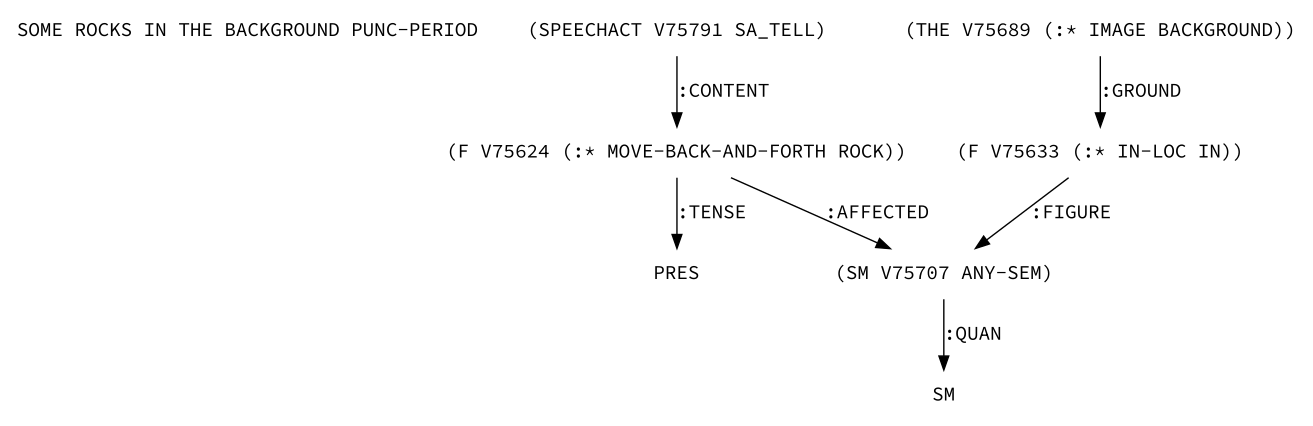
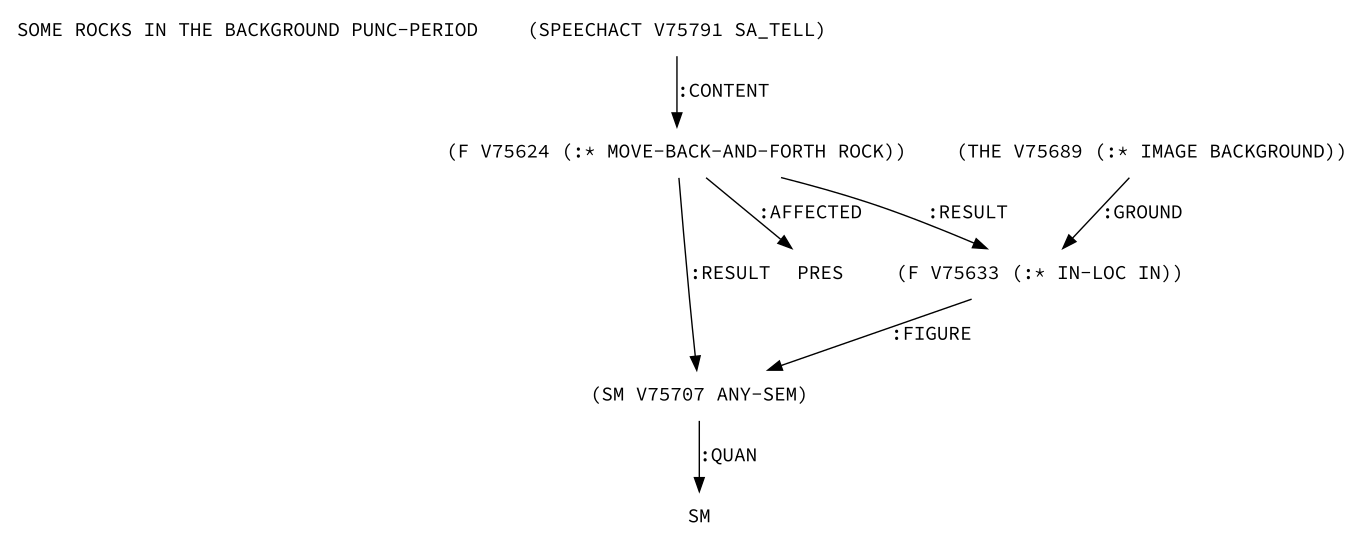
edge "(F V75624 (:* MOVE-BACK-AND-FORTH ROCK))" -> "(F V75633 (:* IN-LOC IN))": added, label ":RESULT"
edge "(F V75624 (:* MOVE-BACK-AND-FORTH ROCK))" -> "PRES": label ":TENSE" -> ":AFFECTED"
edge "(F V75624 (:* MOVE-BACK-AND-FORTH ROCK))" -> "(SM V75707 ANY-SEM)": label ":AFFECTED" -> ":RESULT"
